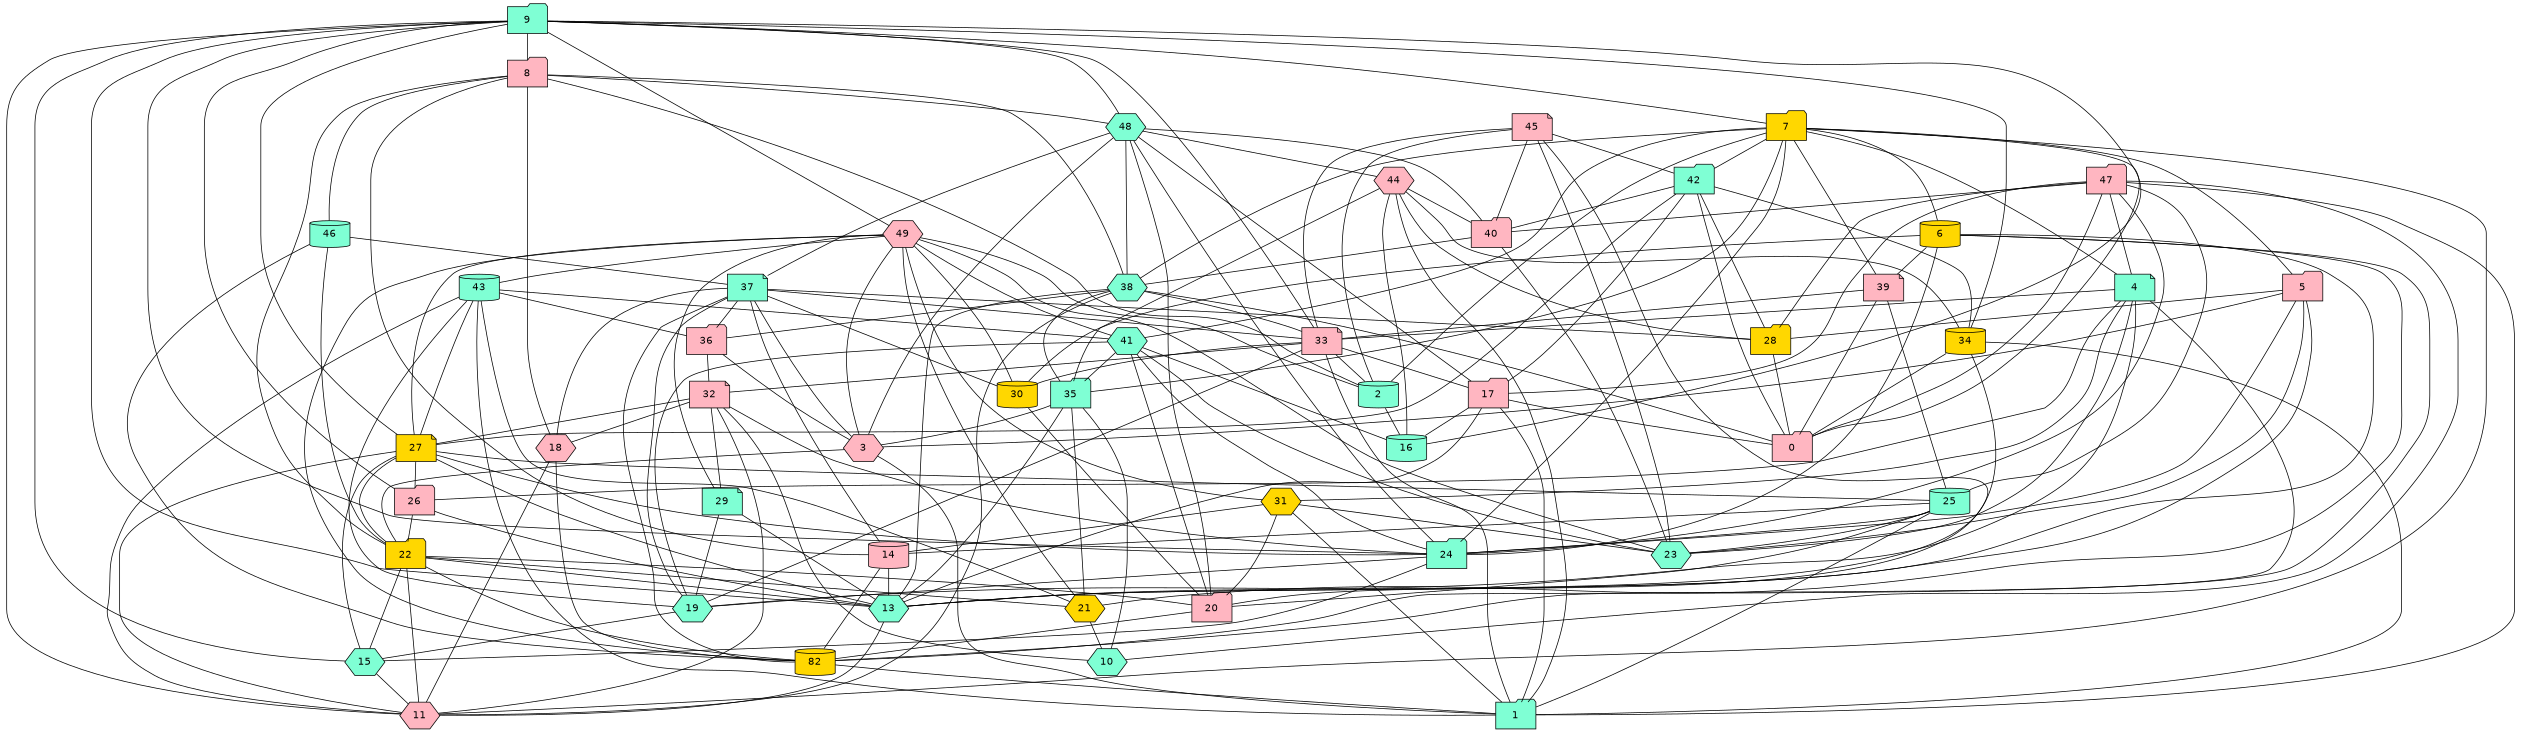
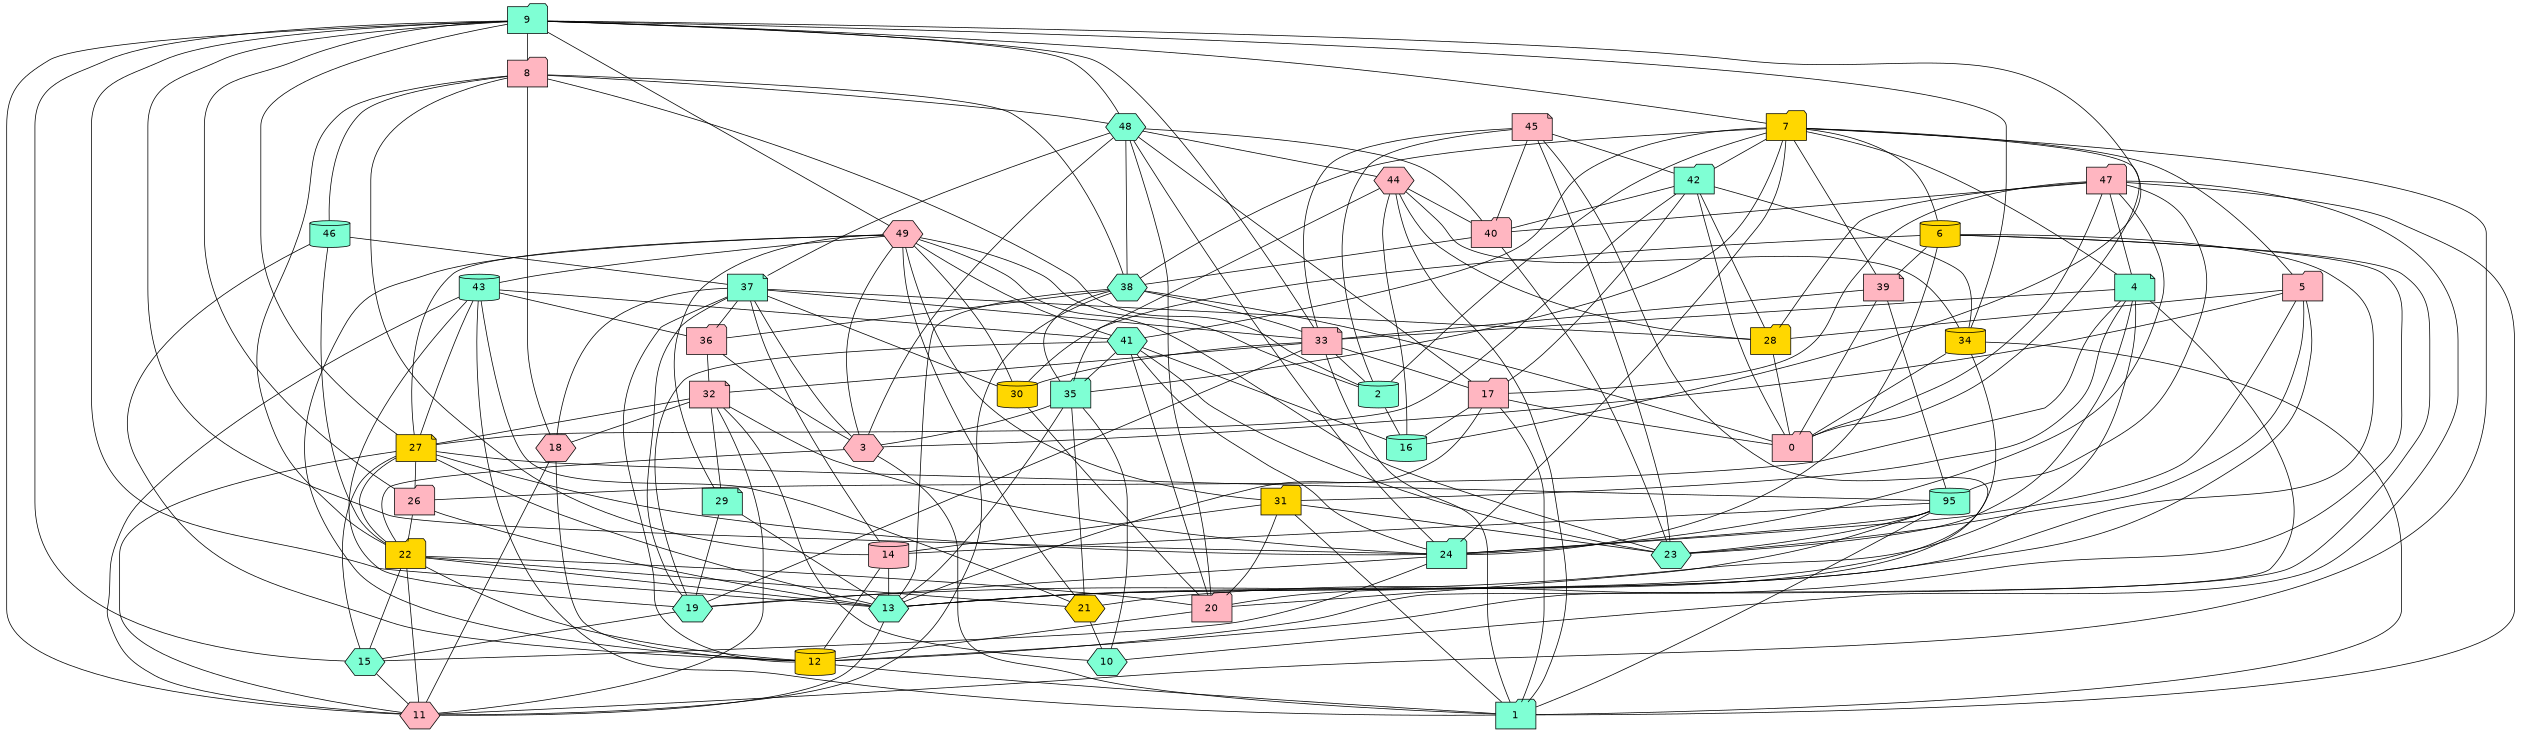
node "31": shape hexagon -> folder
node "25": label "25" -> "95"
node "82": label "82" -> "12"
